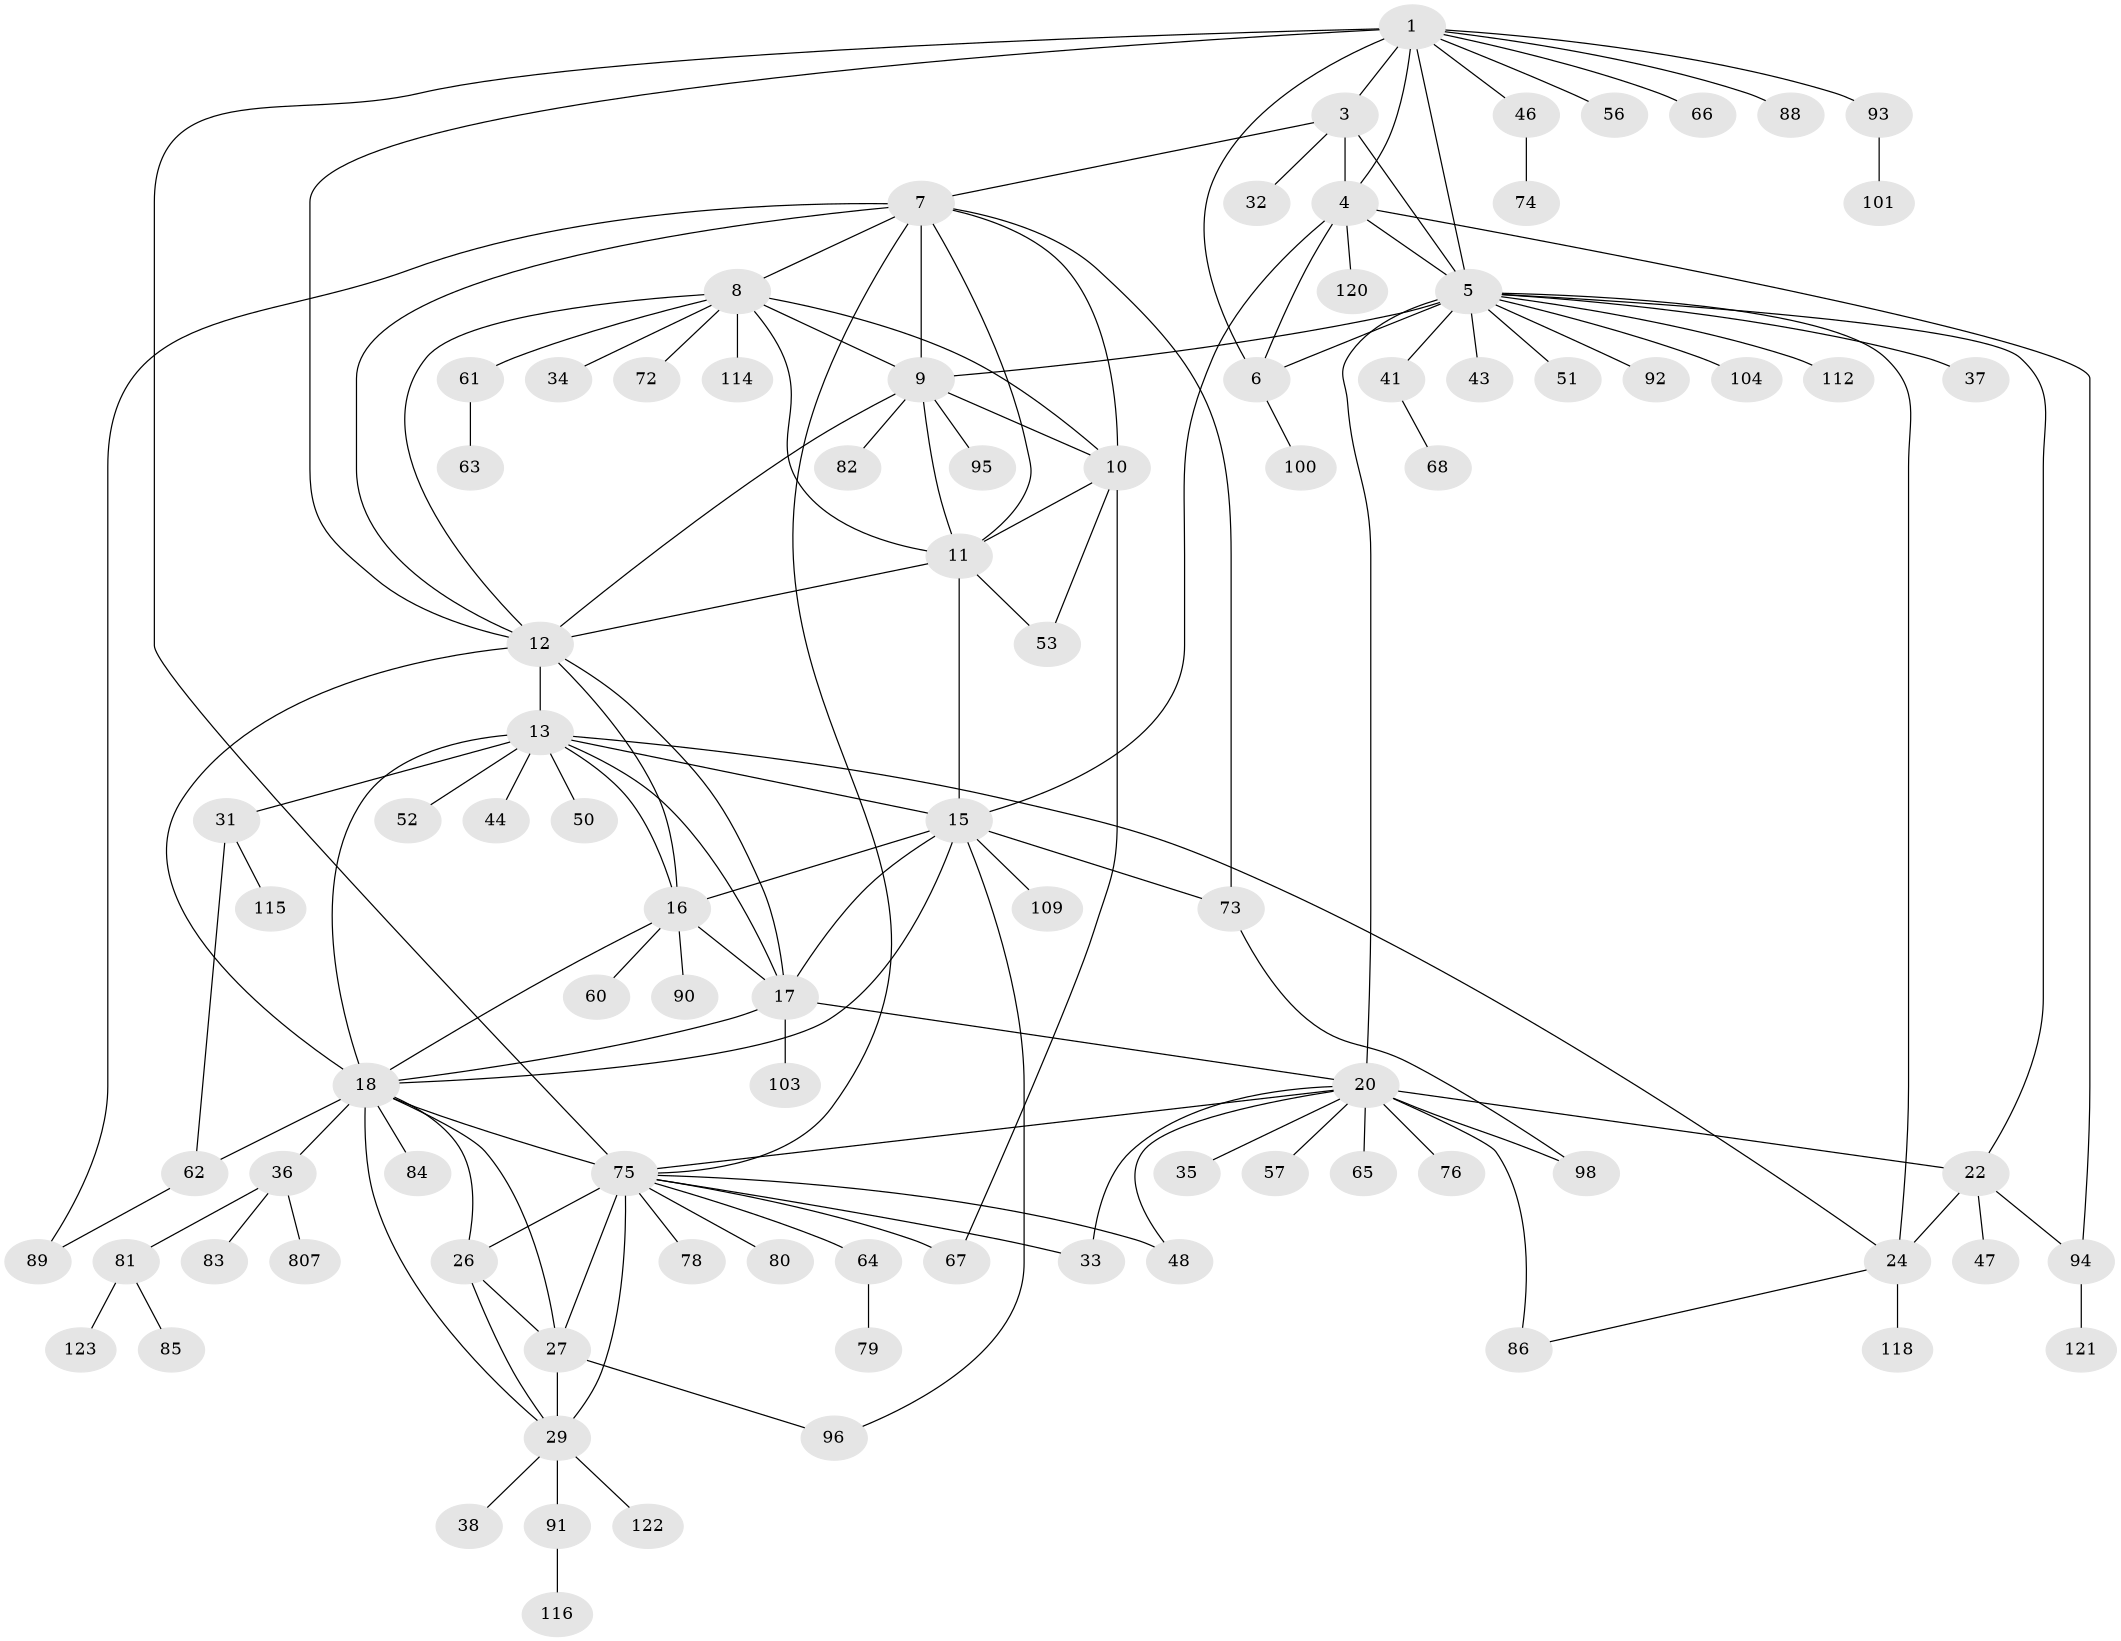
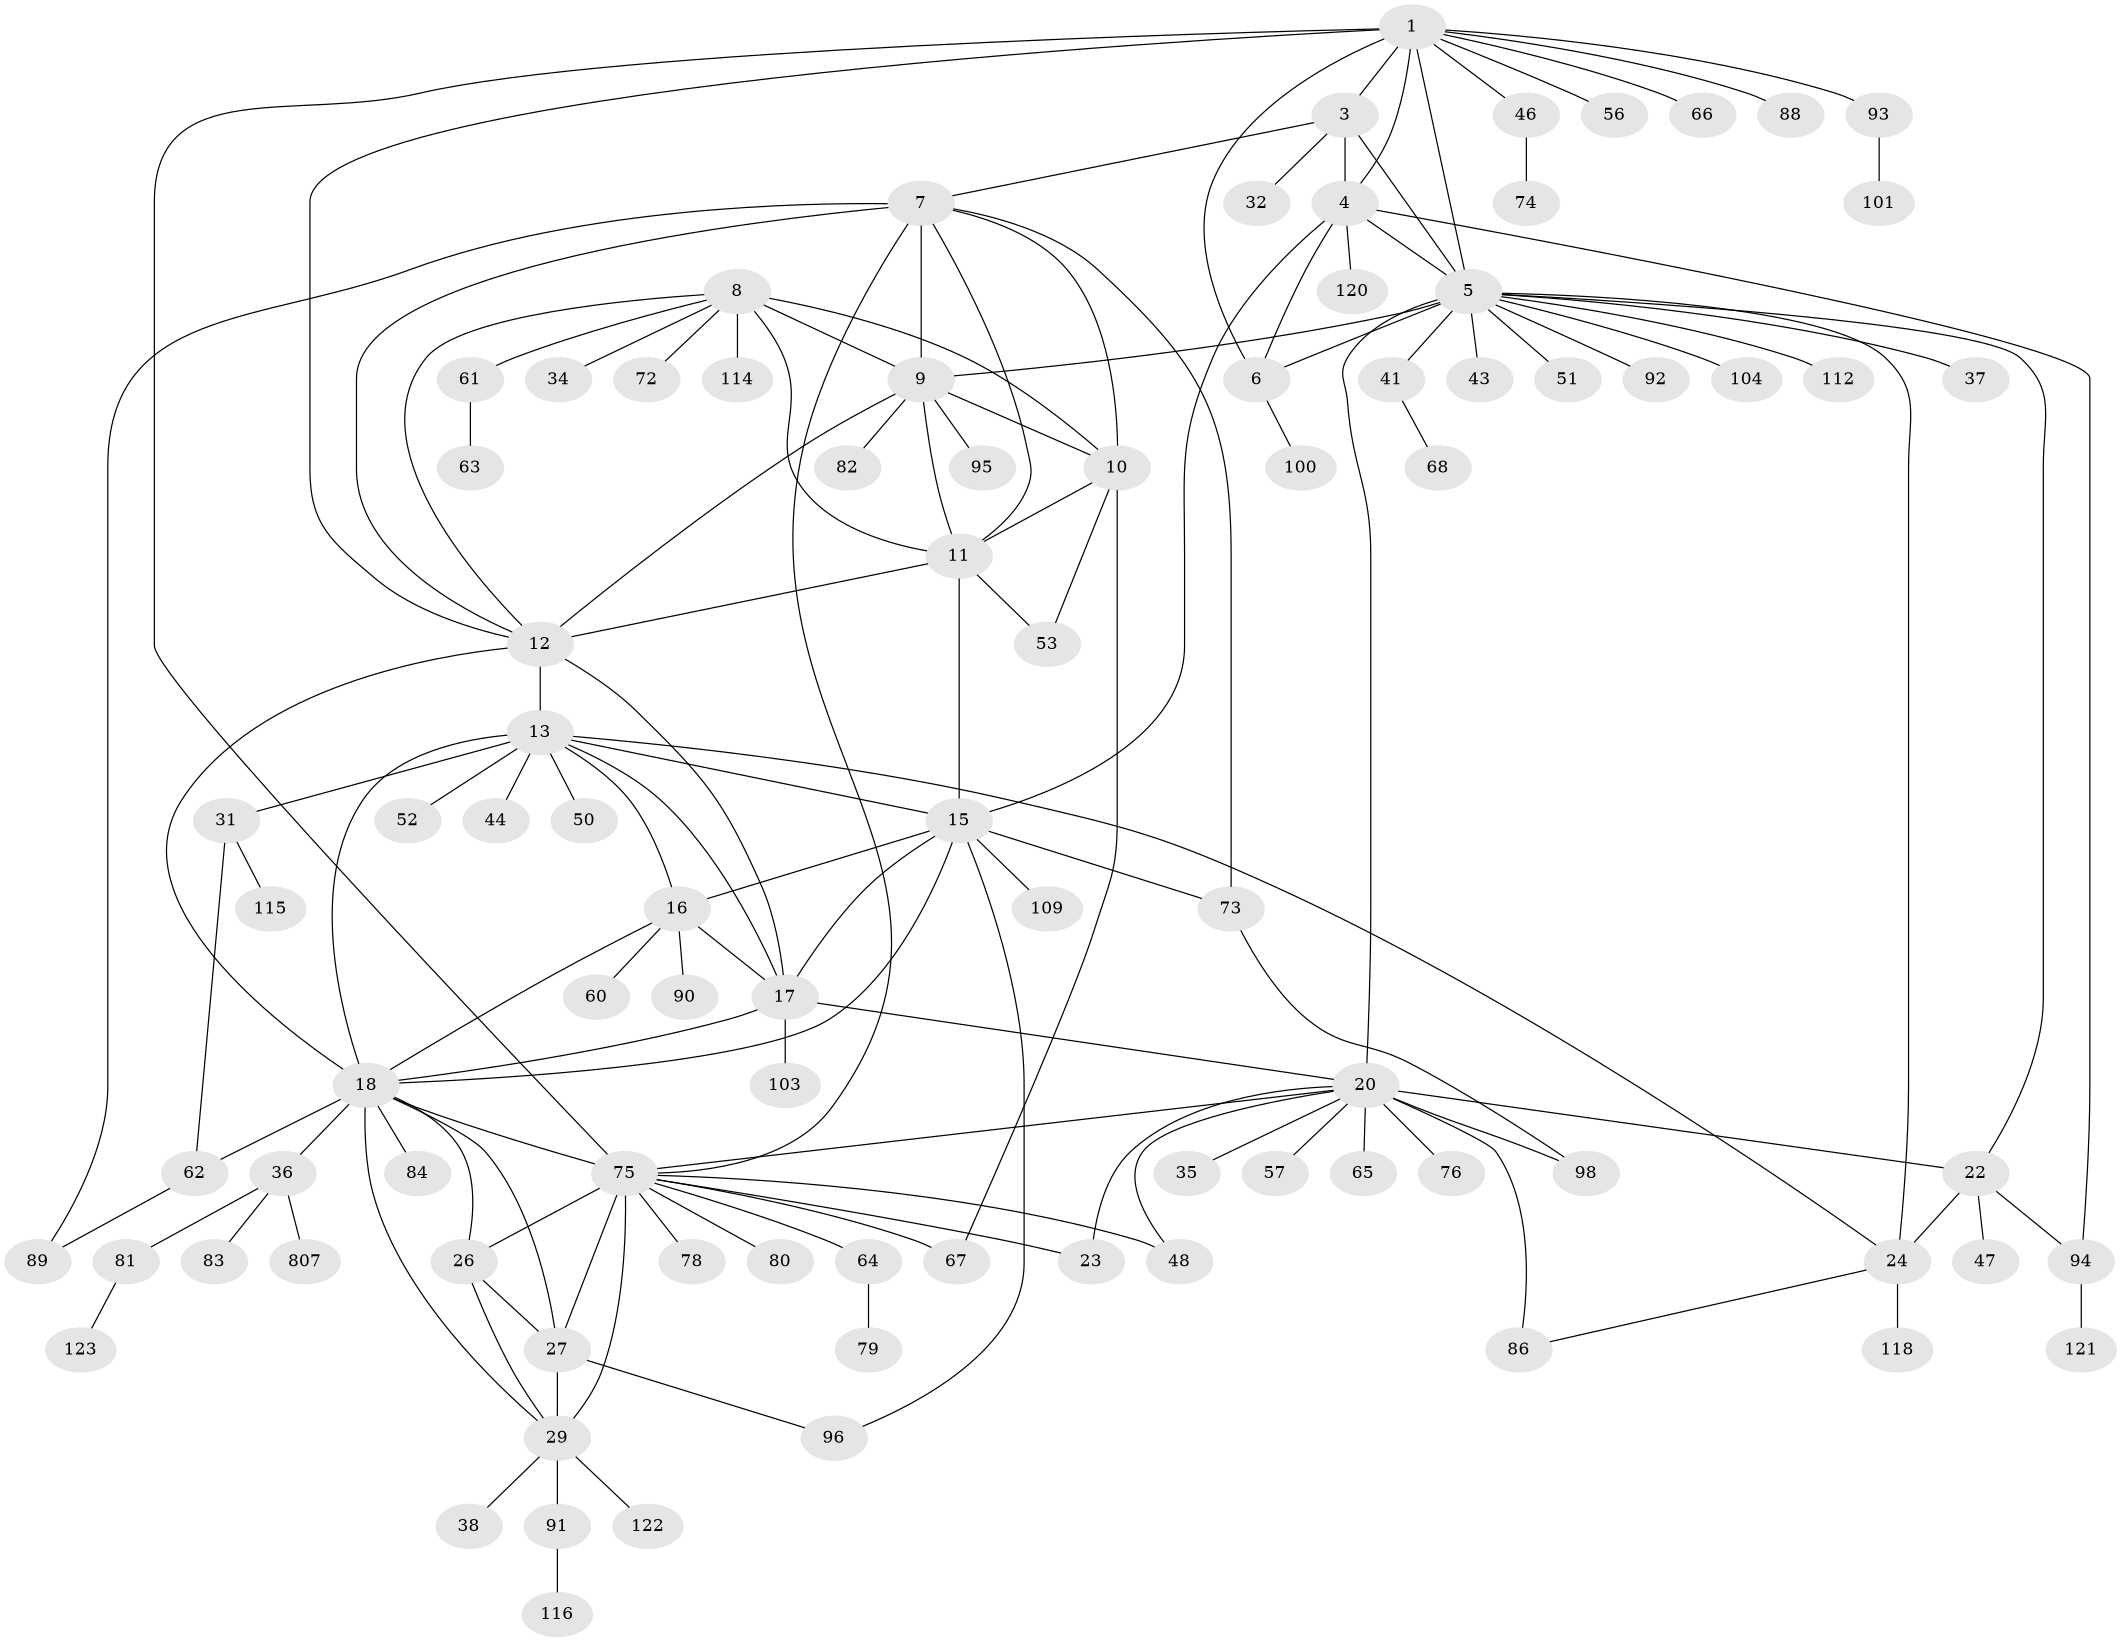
edge "7" -- "8": removed
edge "12" -- "16": removed
node "33": label "33" -> "23"
node "85": removed
